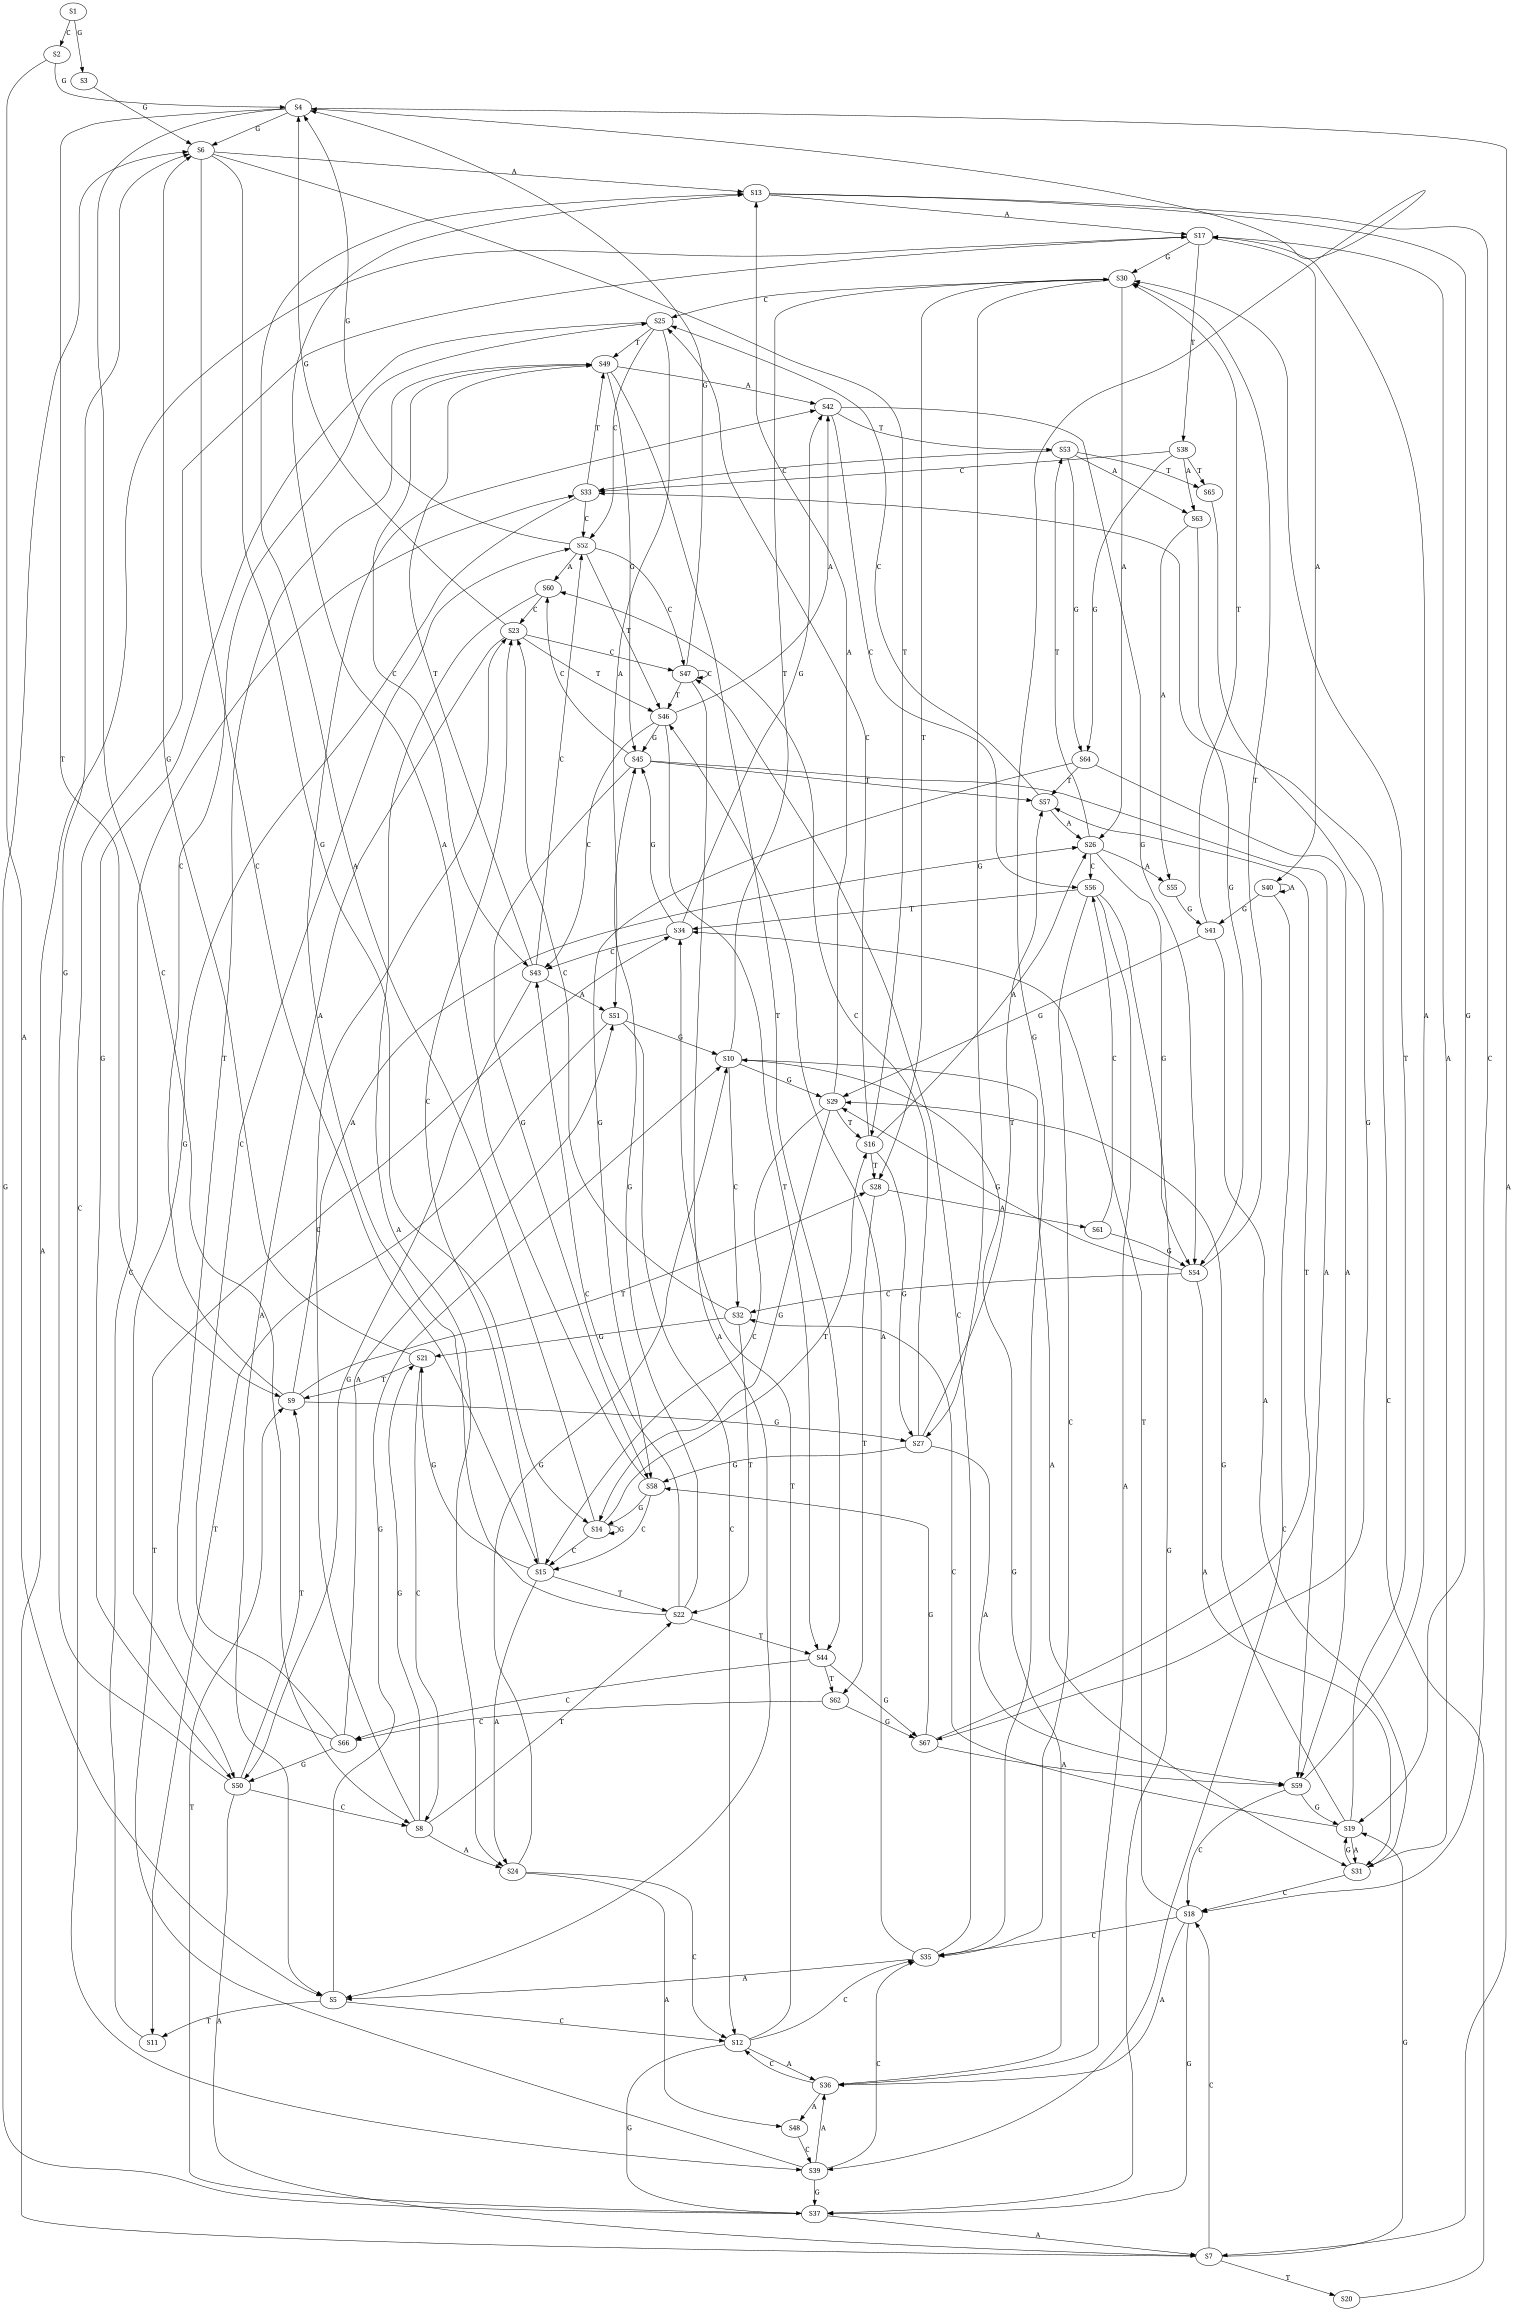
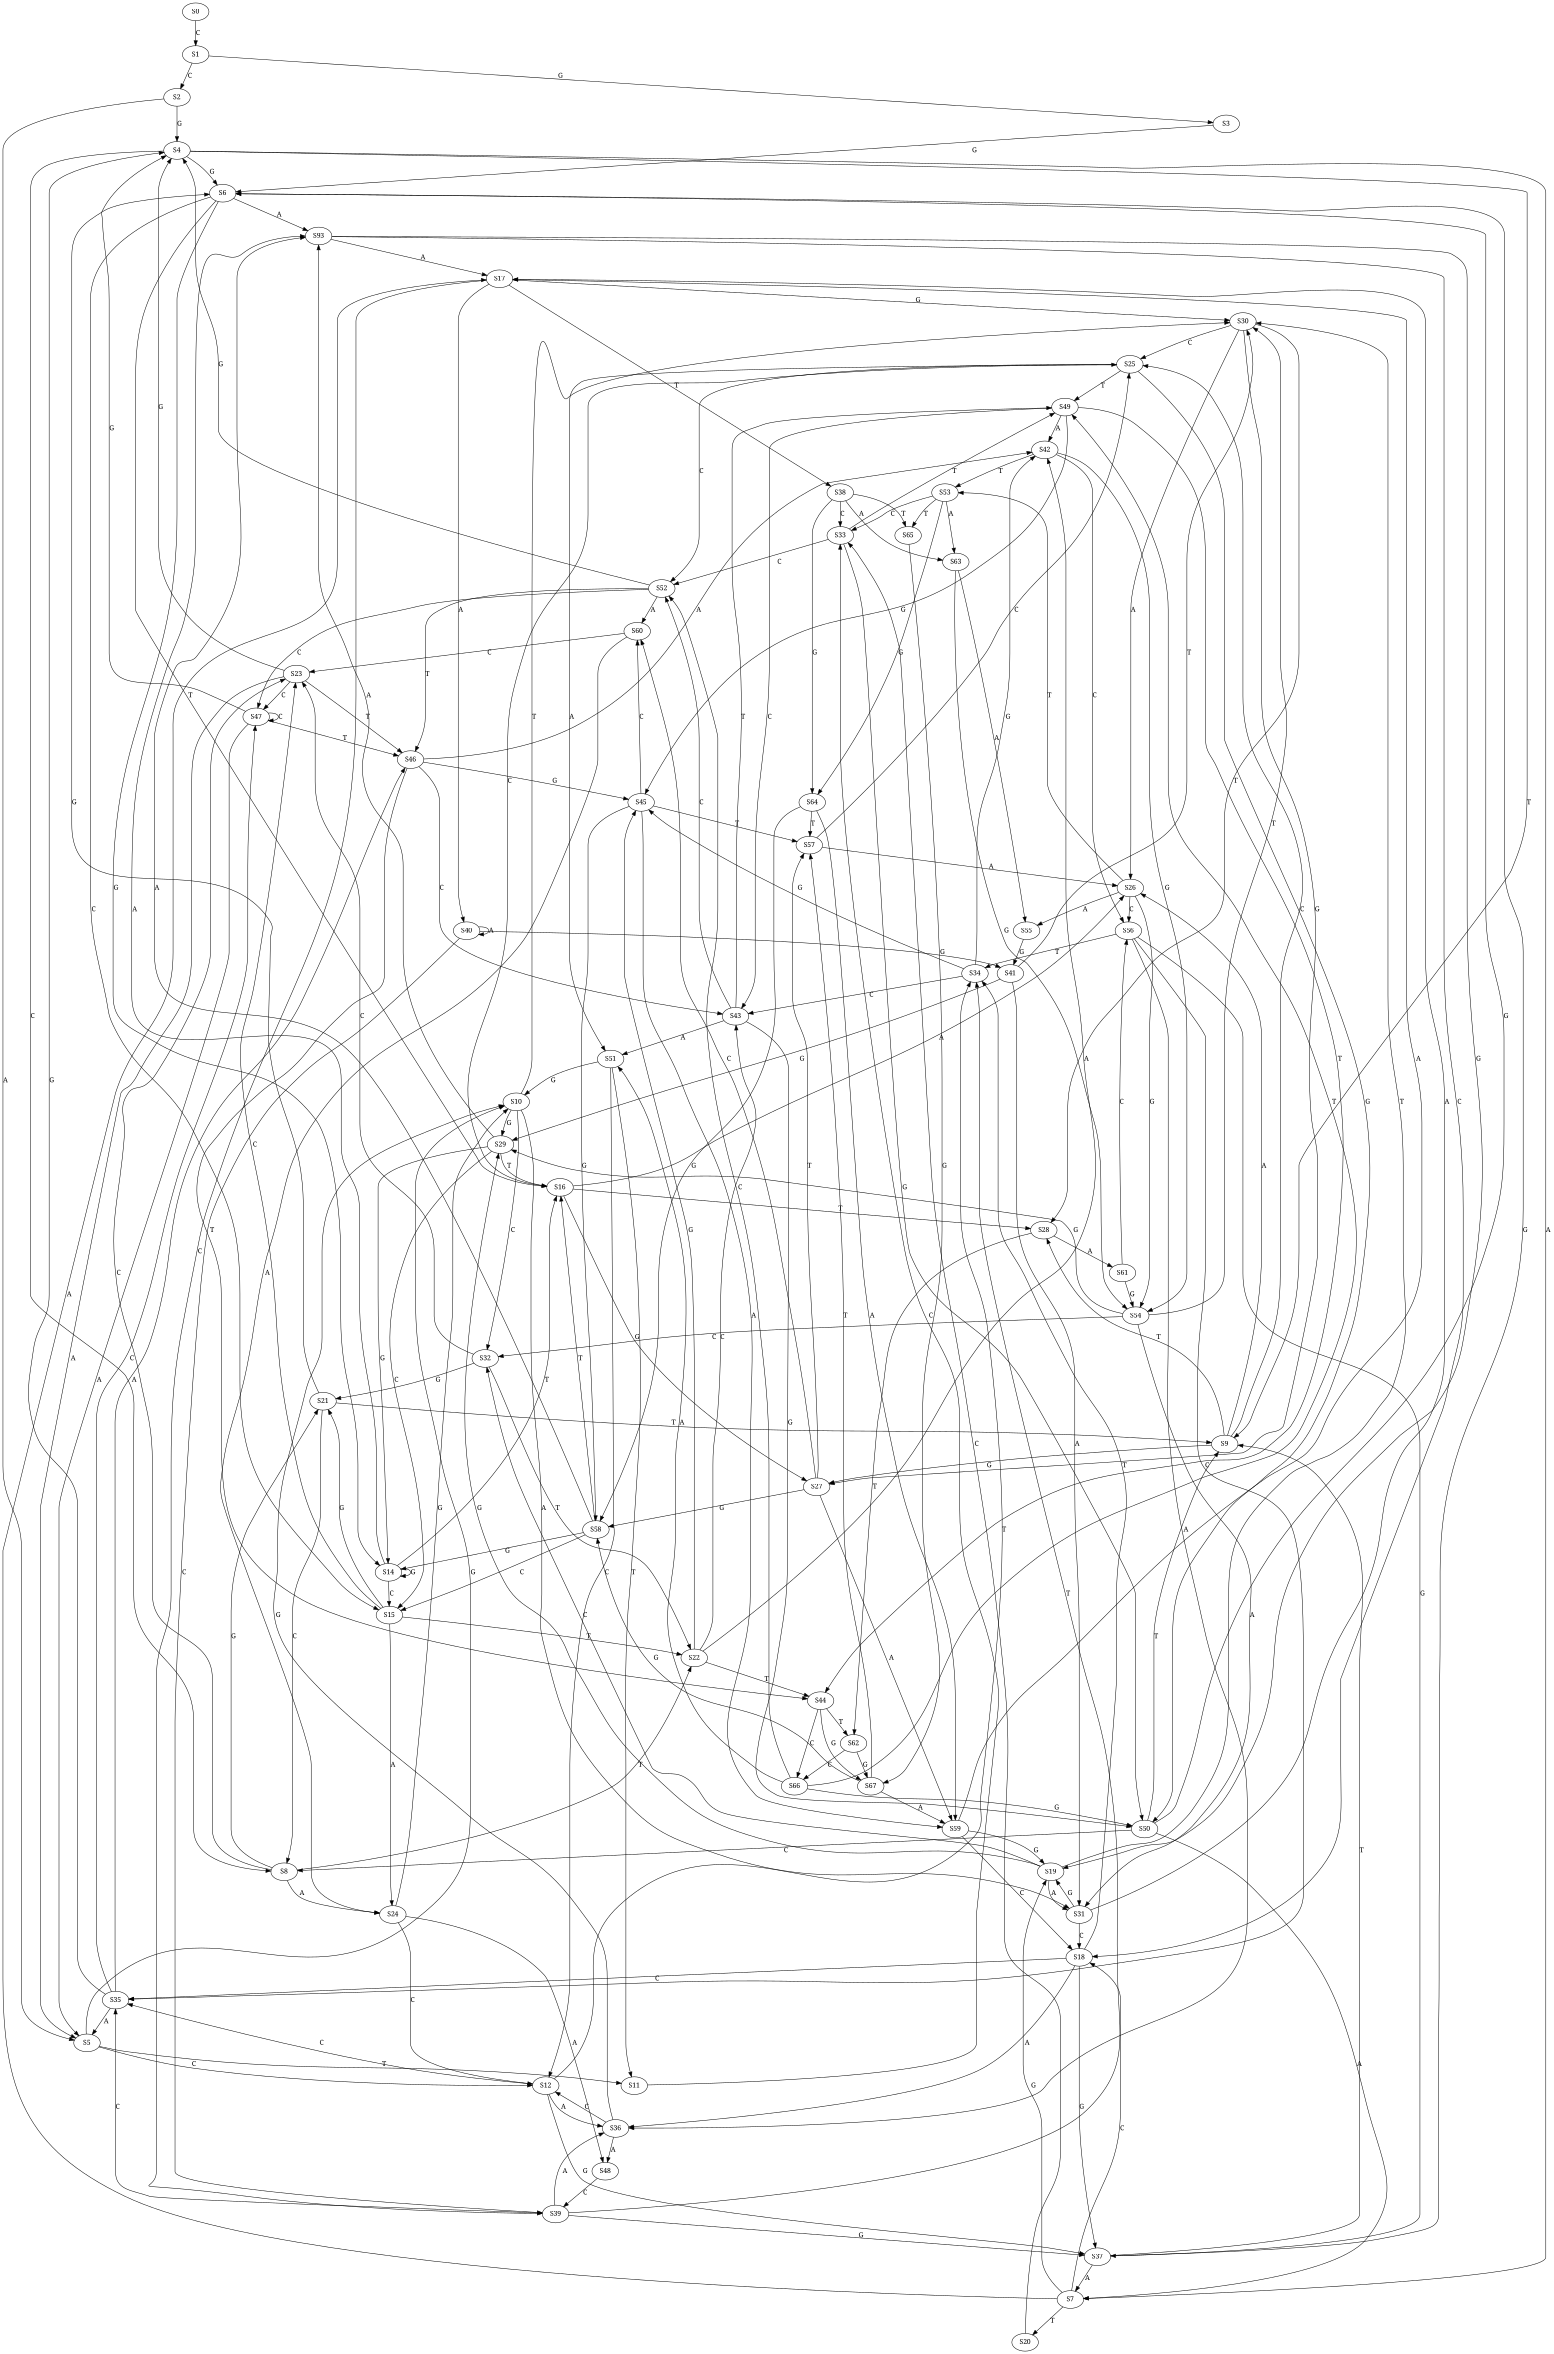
node "S0": added
node "S13": label "S13" -> "S93"
edge "S58" -> "S16": added, label "T"
